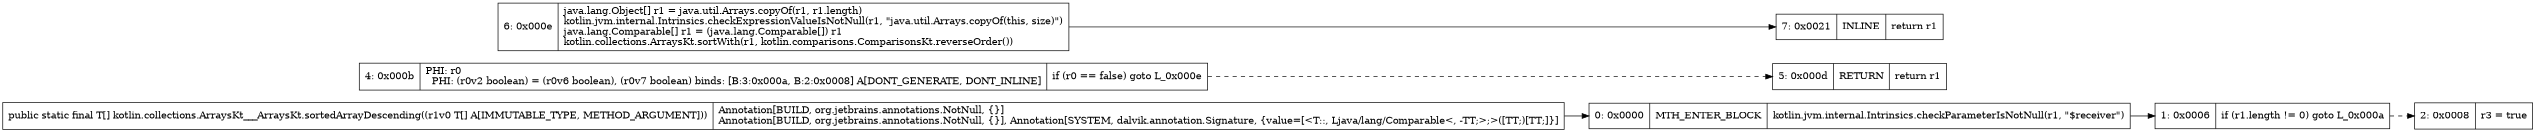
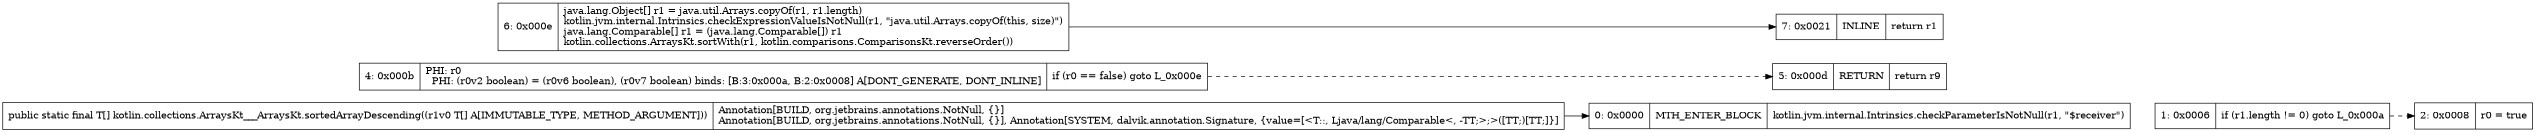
node "5: 0x000d": text "return r1" -> "return r9"
edge "0: 0x0000" -> "1: 0x0006": removed
node "2: 0x0008": text "r3 = true" -> "r0 = true"
